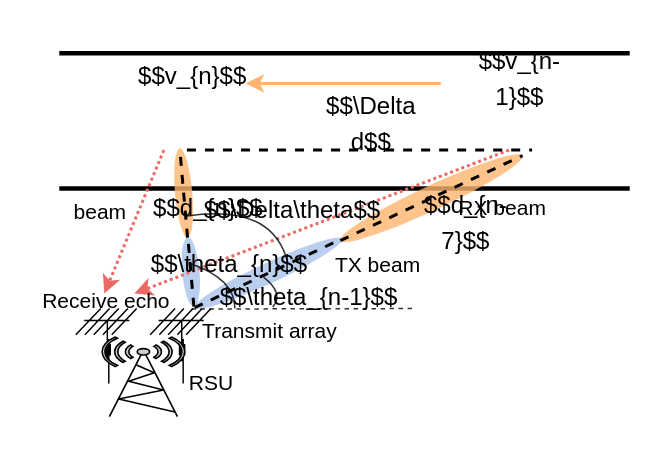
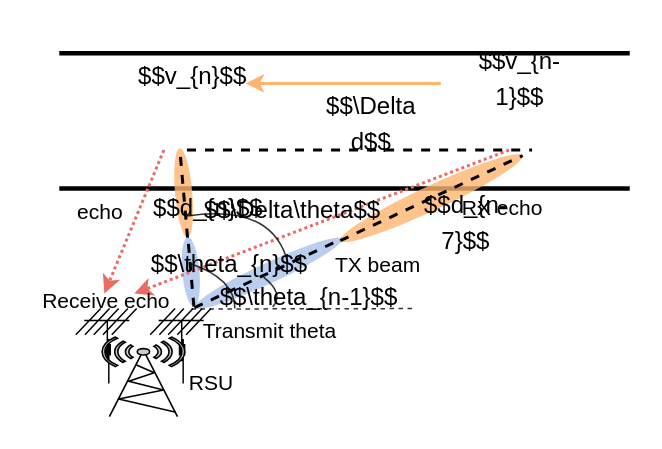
node "RX beam": label "RX beam" -> "RX echo"
node "beam": label "beam" -> "echo"
node "Transmit array": label "Transmit array" -> "Transmit theta"
